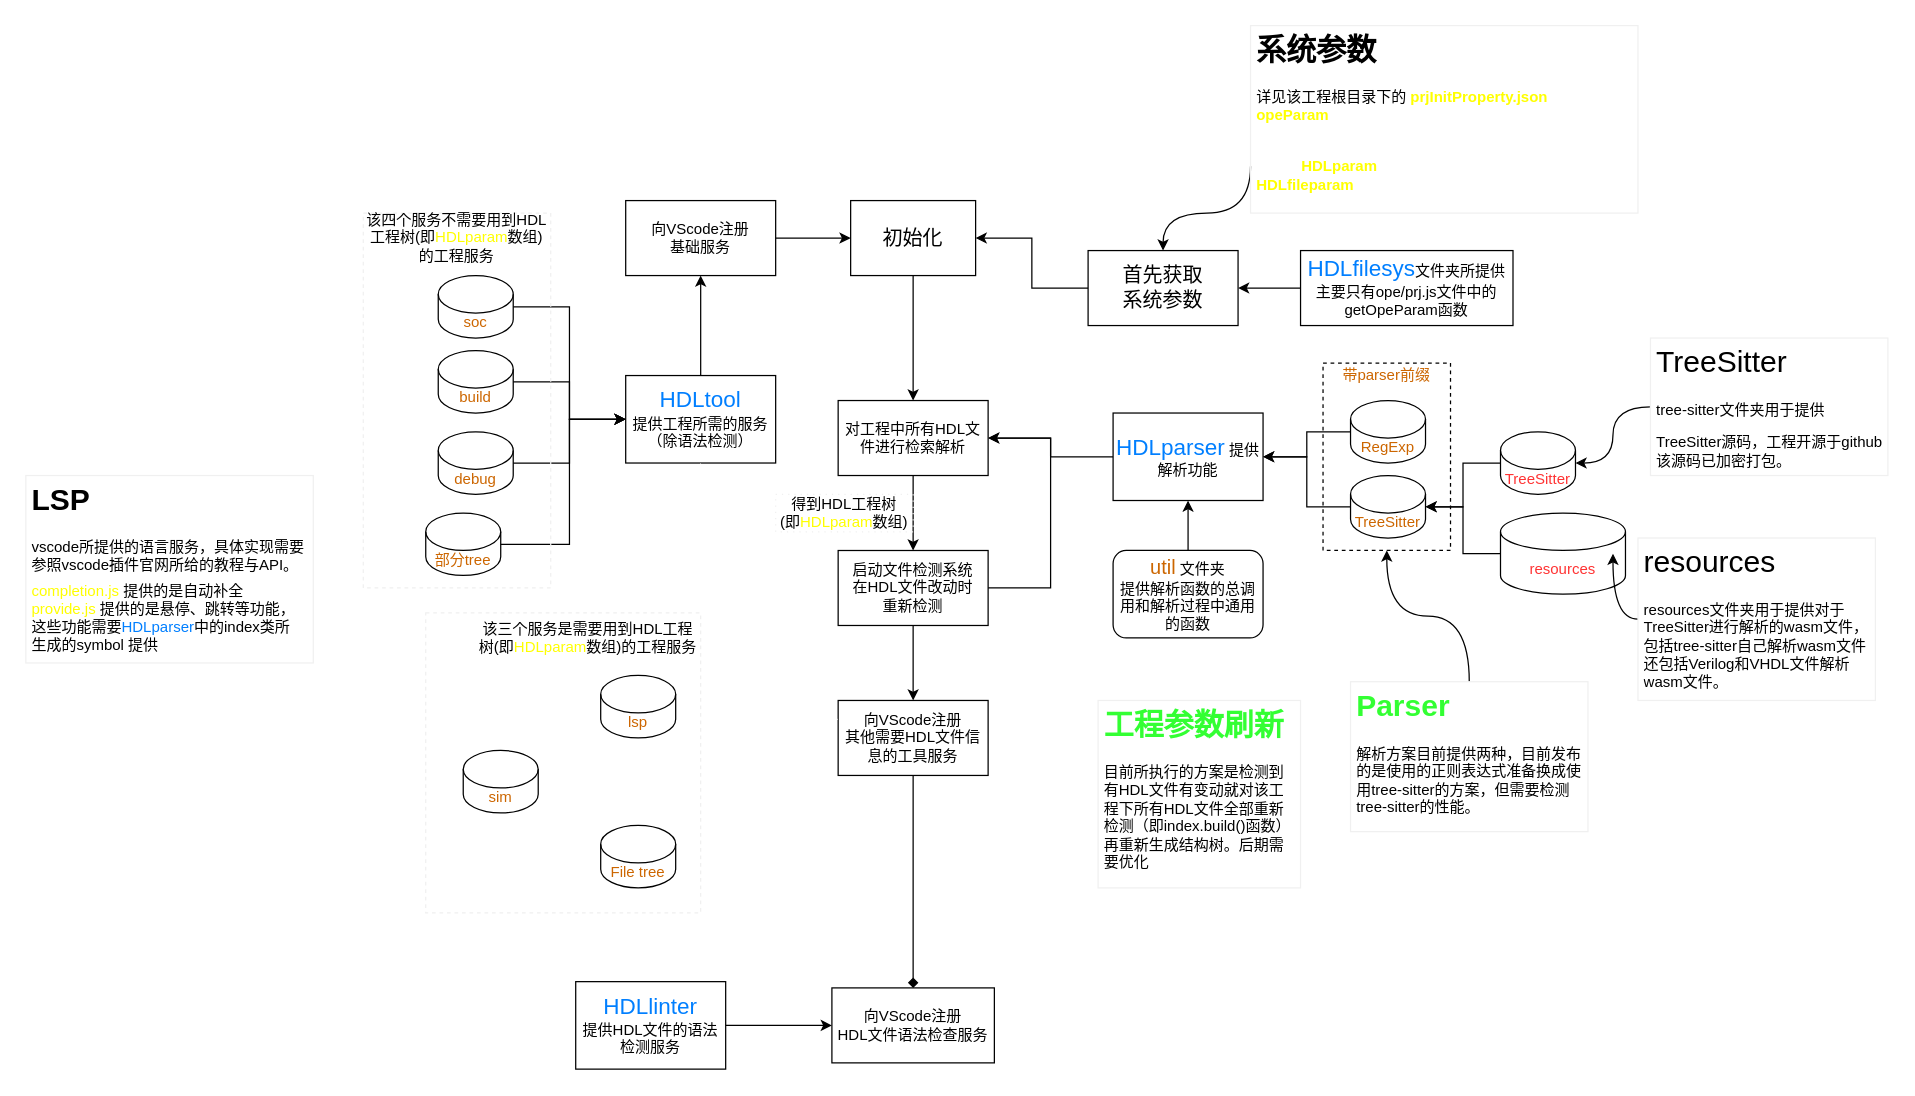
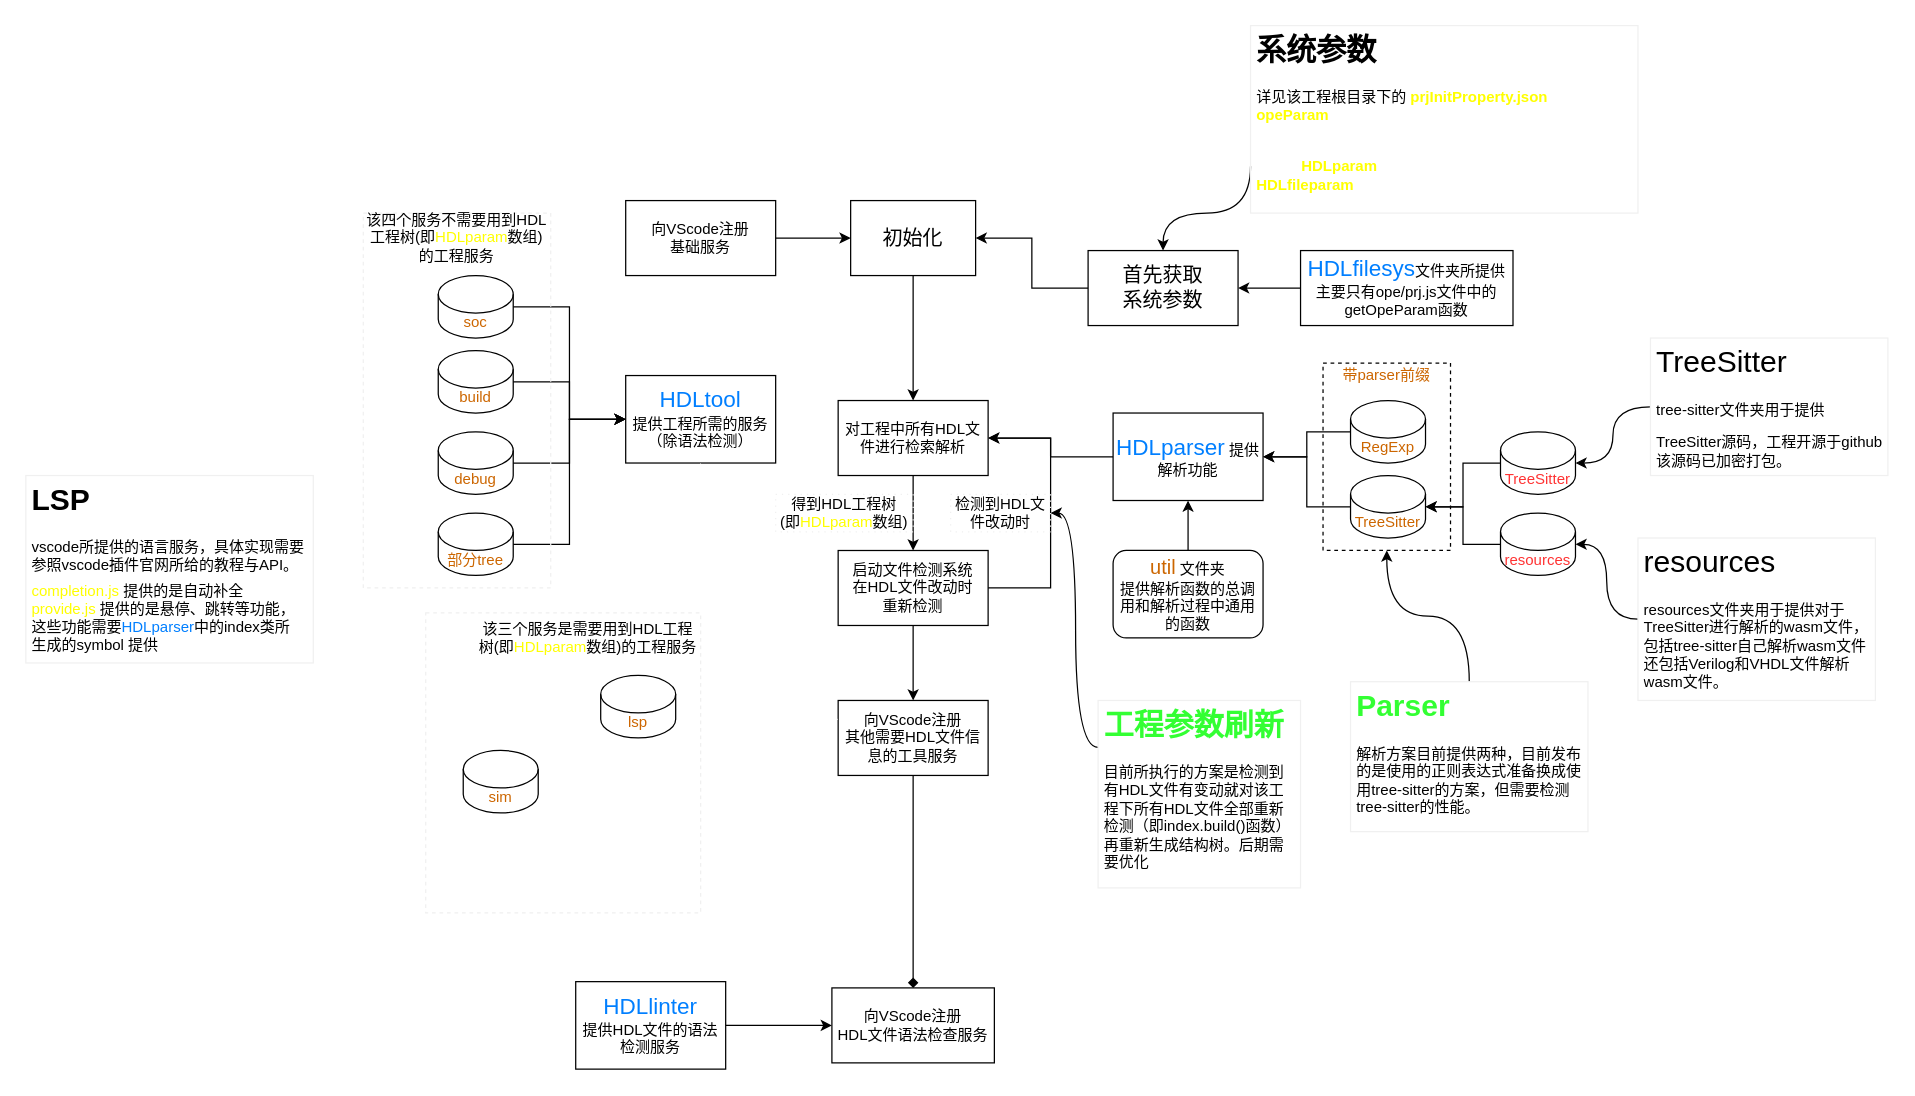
edge "HDLtool 提供工程所需的服务 （除语法检测）" -> "向VScode注册 基础服务": removed
node "检测到HDL文件改动时": added
node "部分tree": moved (463, 544) -> (476, 544)
node "resources": size 125x81 -> 75x63
edge "工程参数刷新目前所执行的方案是检测到有HDL文件有变动就对该工程下所有HDL文件全部重新检测（即index.build()函数）再重新生成结构树。后期需要优化" -> "检测到HDL文件改动时": added
node "File tree": removed
